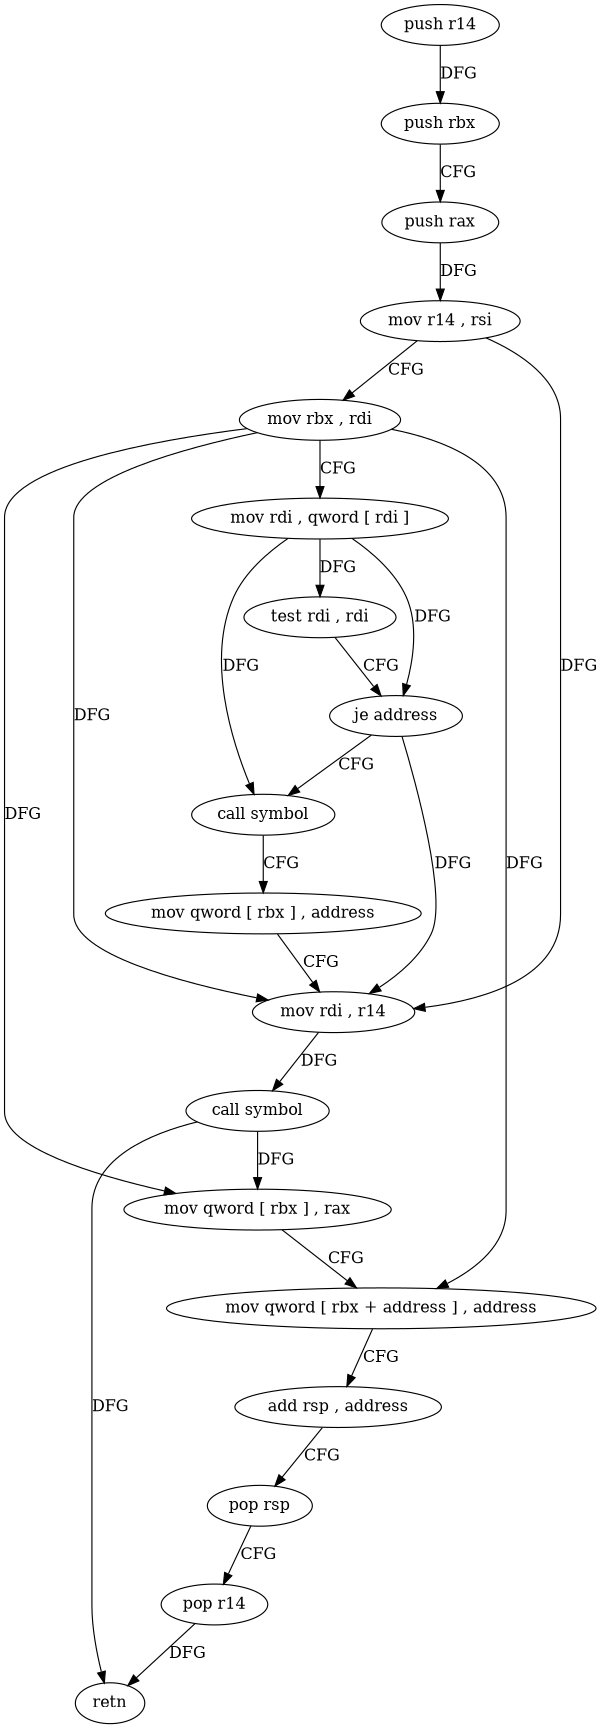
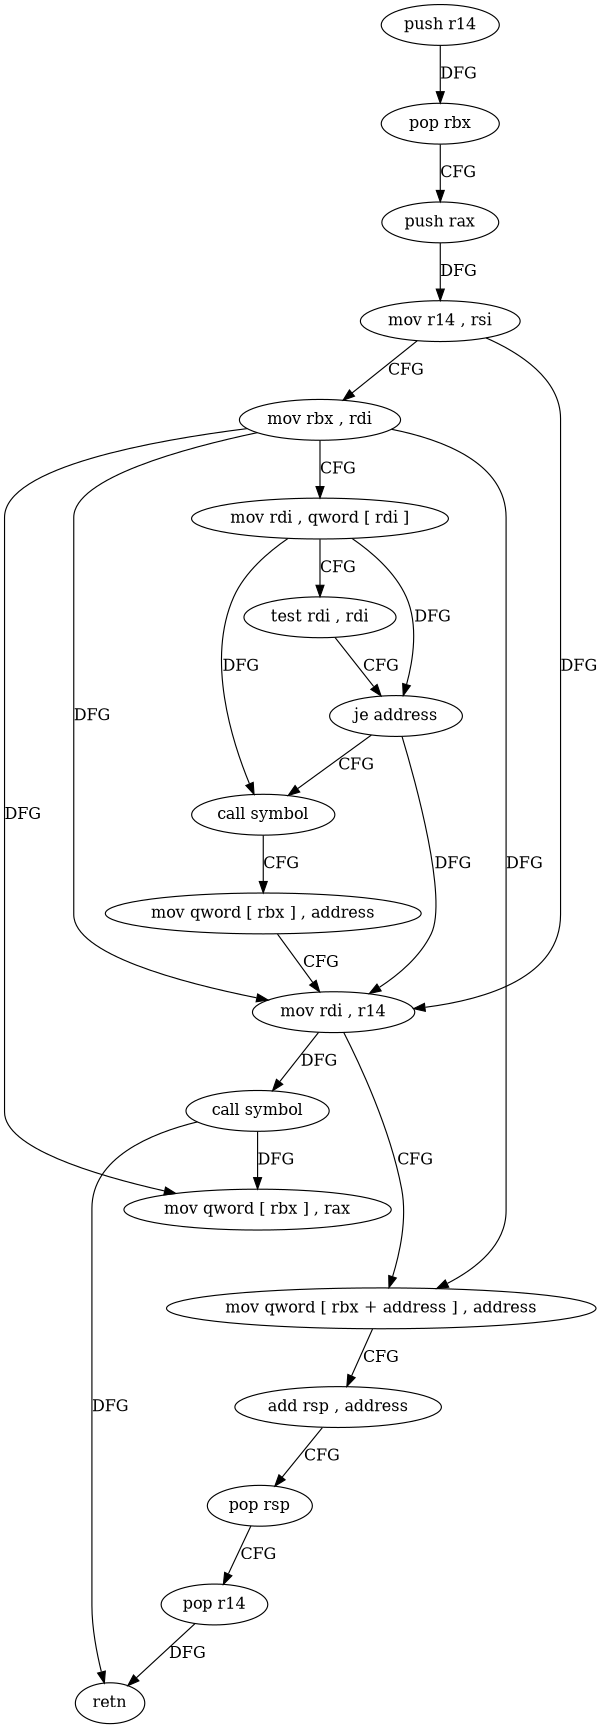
node "push rbx": label "push rbx" -> "pop rbx"
edge "mov rdi , qword [ rdi ]" -> "test rdi , rdi": label "DFG" -> "CFG"
edge "mov qword [ rbx ] , rax" -> "mov qword [ rbx + address ] , address": now "mov rdi , r14" -> "mov qword [ rbx + address ] , address"
